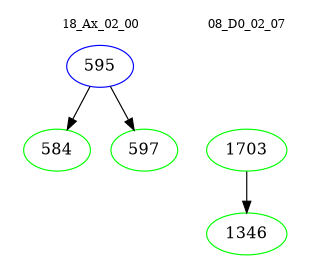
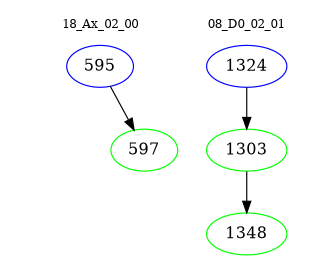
cluster "08_D0_02_07": label "08_D0_02_07" -> "08_D0_02_01"
node "1324": added
node "584": removed
node "1703": label "1703" -> "1303"
node "1346": label "1346" -> "1348"
